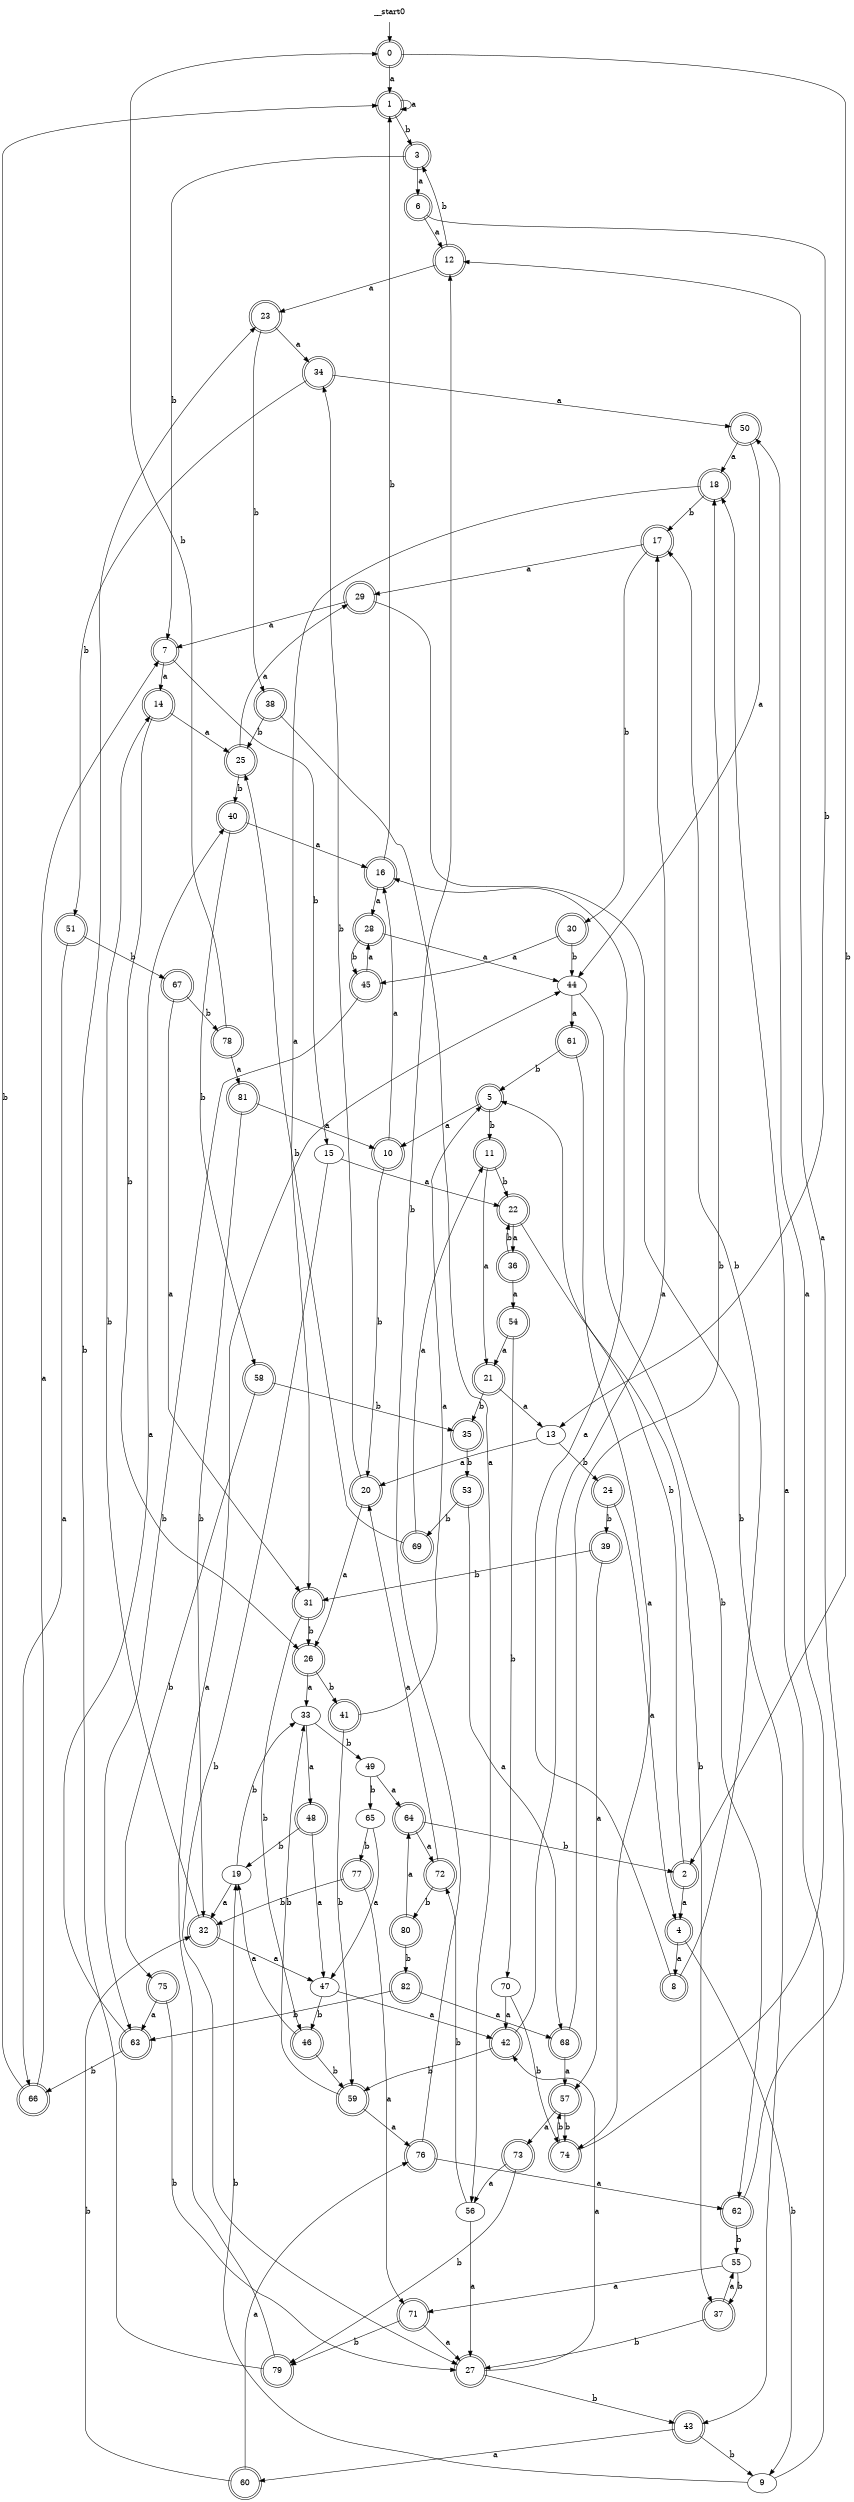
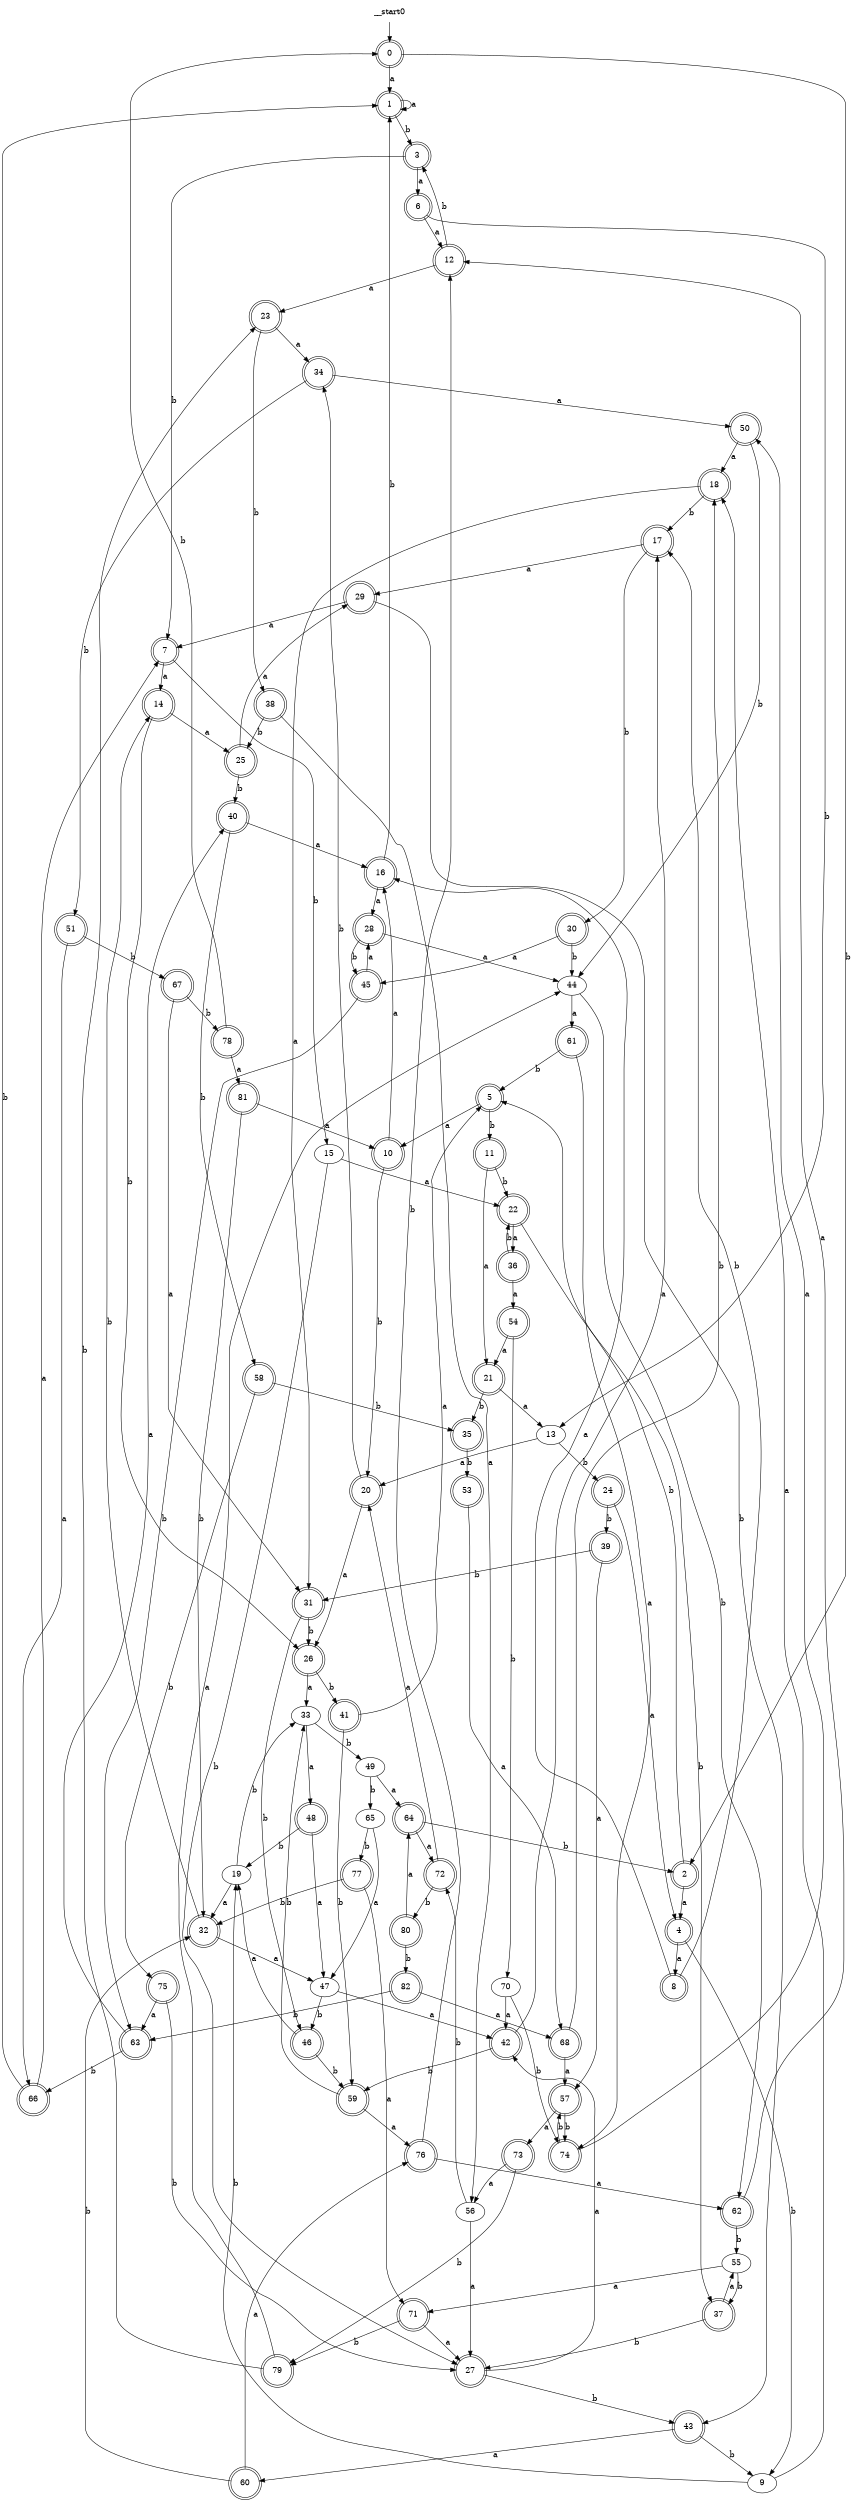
edge "50" -> "44": label "a" -> "b"
node "69": removed
